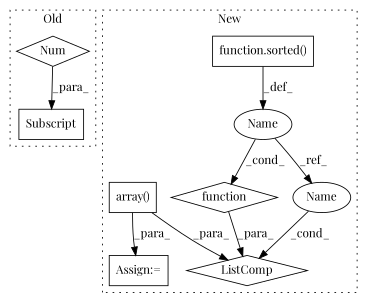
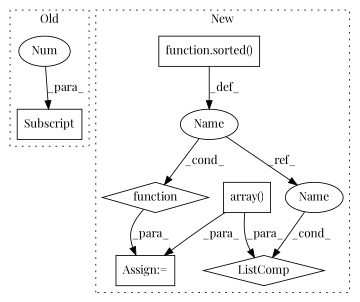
node "Num": shape diamond -> ellipse
edge "function" -> "ListComp": now "function" -> "Assign:="
